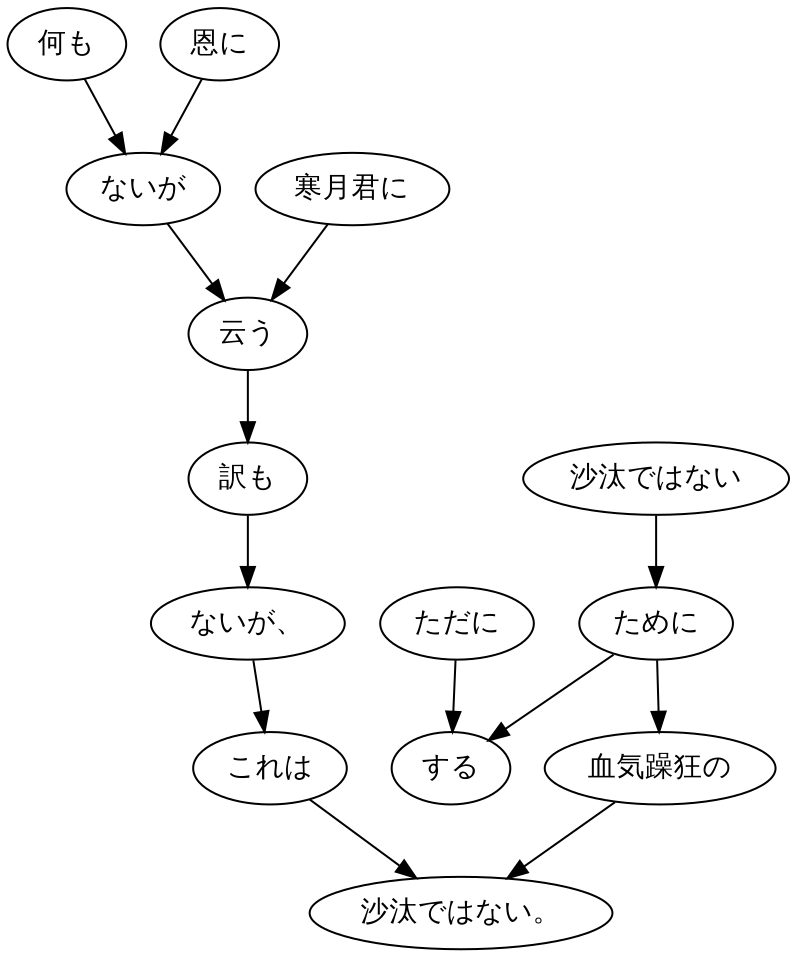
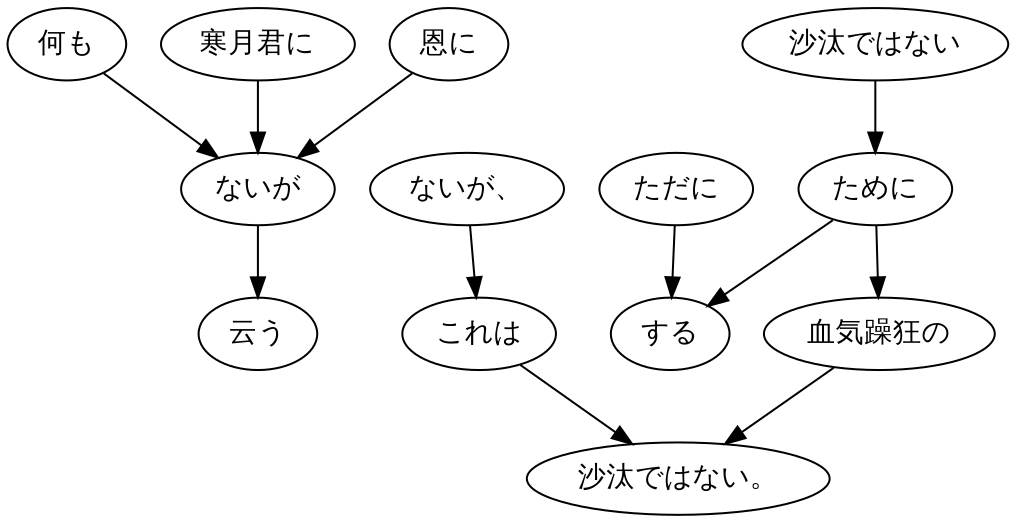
edge "寒月君に" -> "云う": now "寒月君に" -> "ないが"
node "訳も": removed
